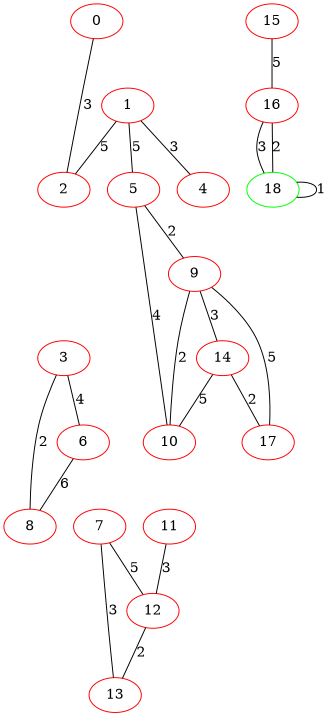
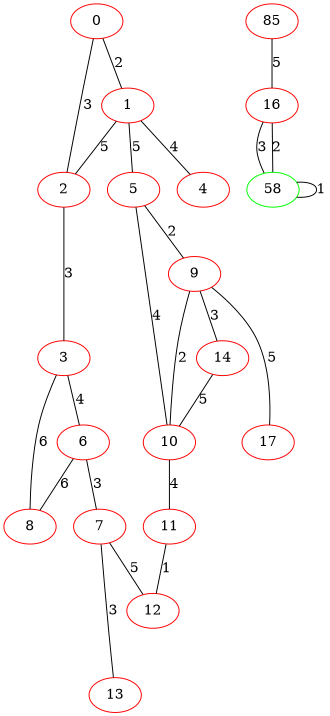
node "15": label "15" -> "85"
edge "0" -- "1": added, label "2"
edge "1" -- "4": label "3" -> "4"
node "18": label "18" -> "58"
edge "2" -- "3": added, label "3"
edge "14" -- "17": removed, label "2"
edge "3" -- "8": label "2" -> "6"
edge "6" -- "7": added, label "3"
edge "10" -- "11": added, label "4"
edge "11" -- "12": label "3" -> "1"
edge "12" -- "13": removed, label "2"
